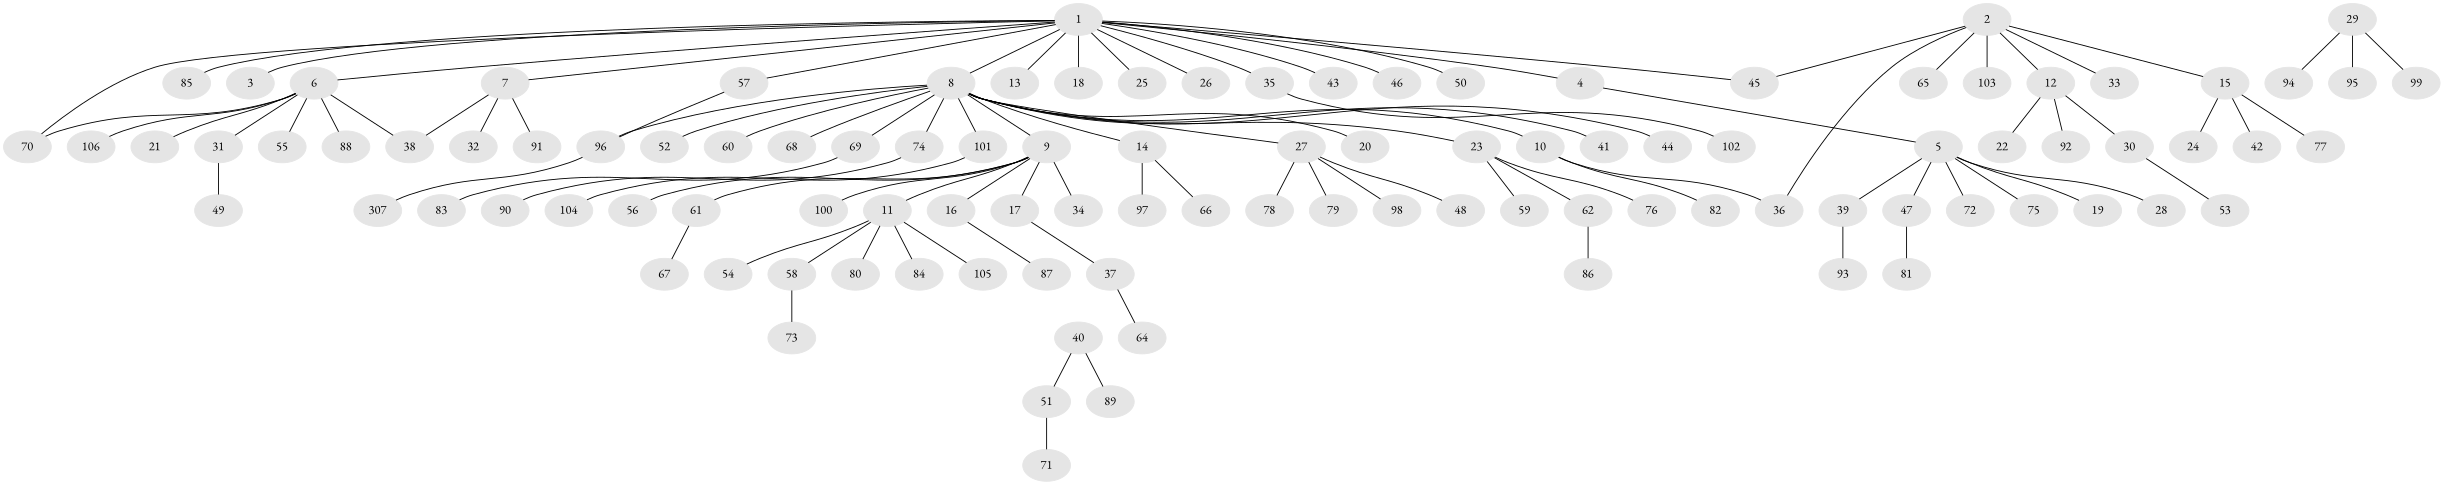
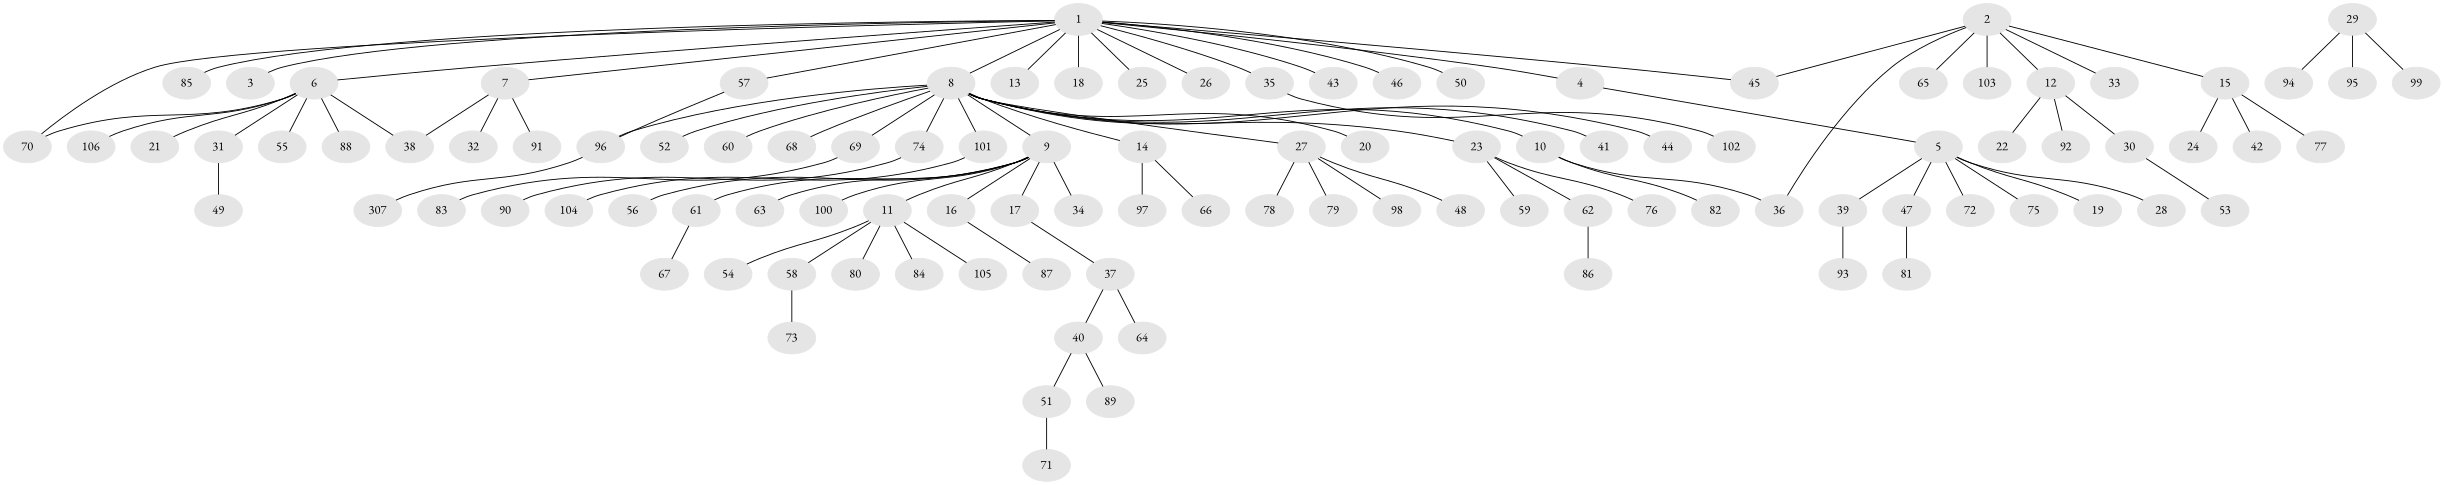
node "63": added
edge "37" -- "40": added
